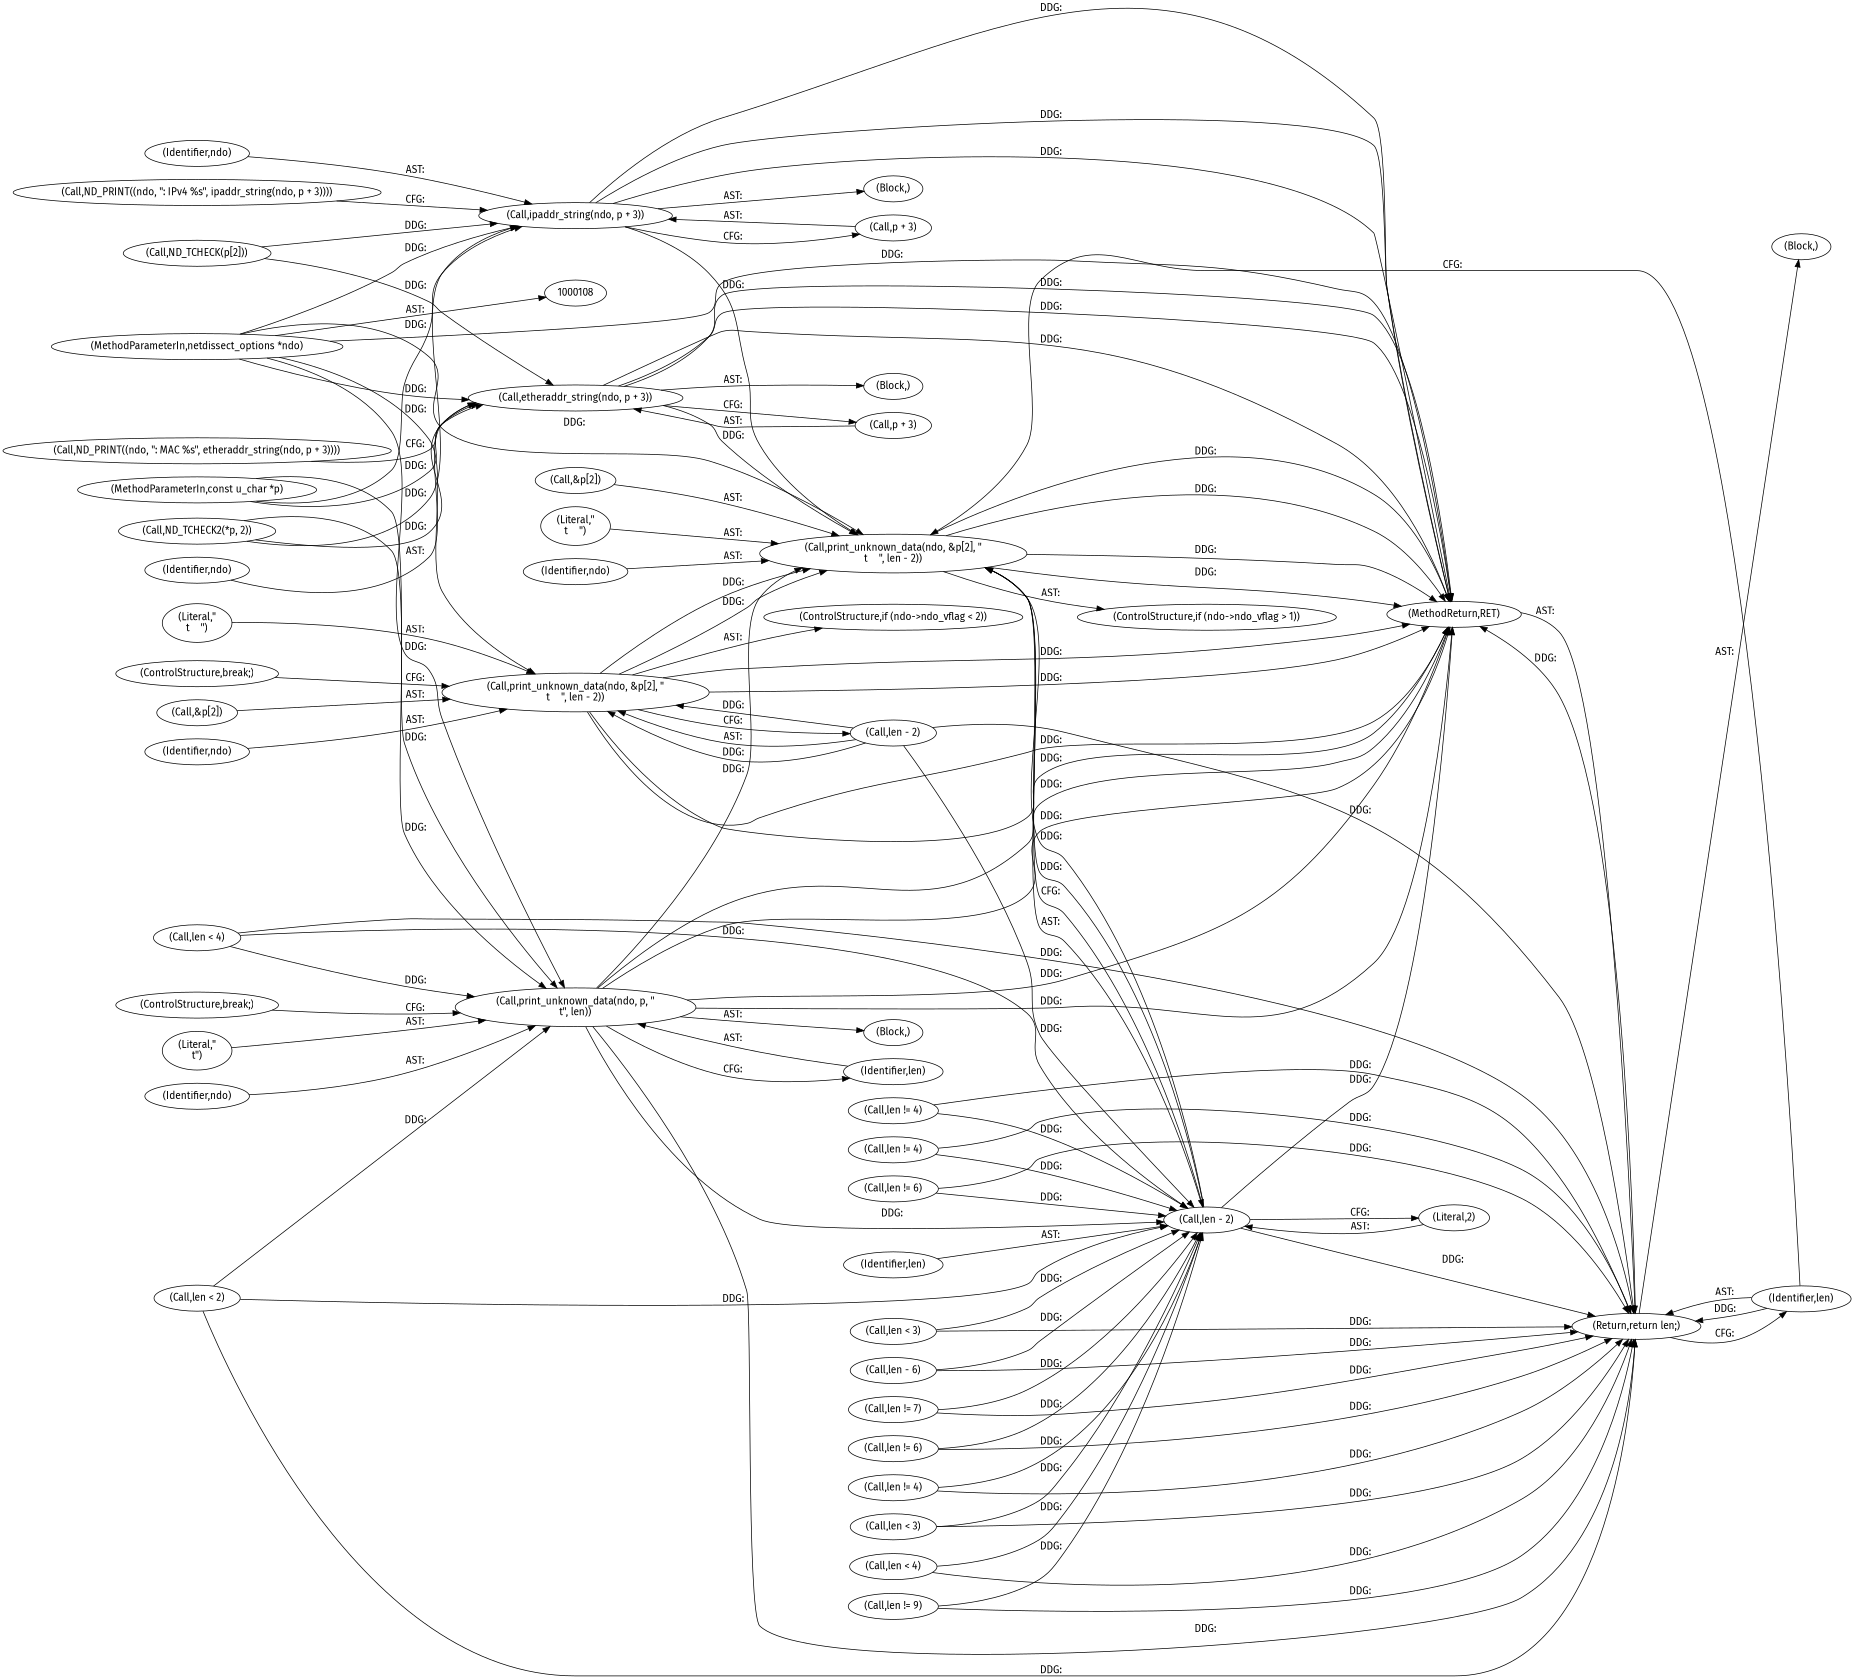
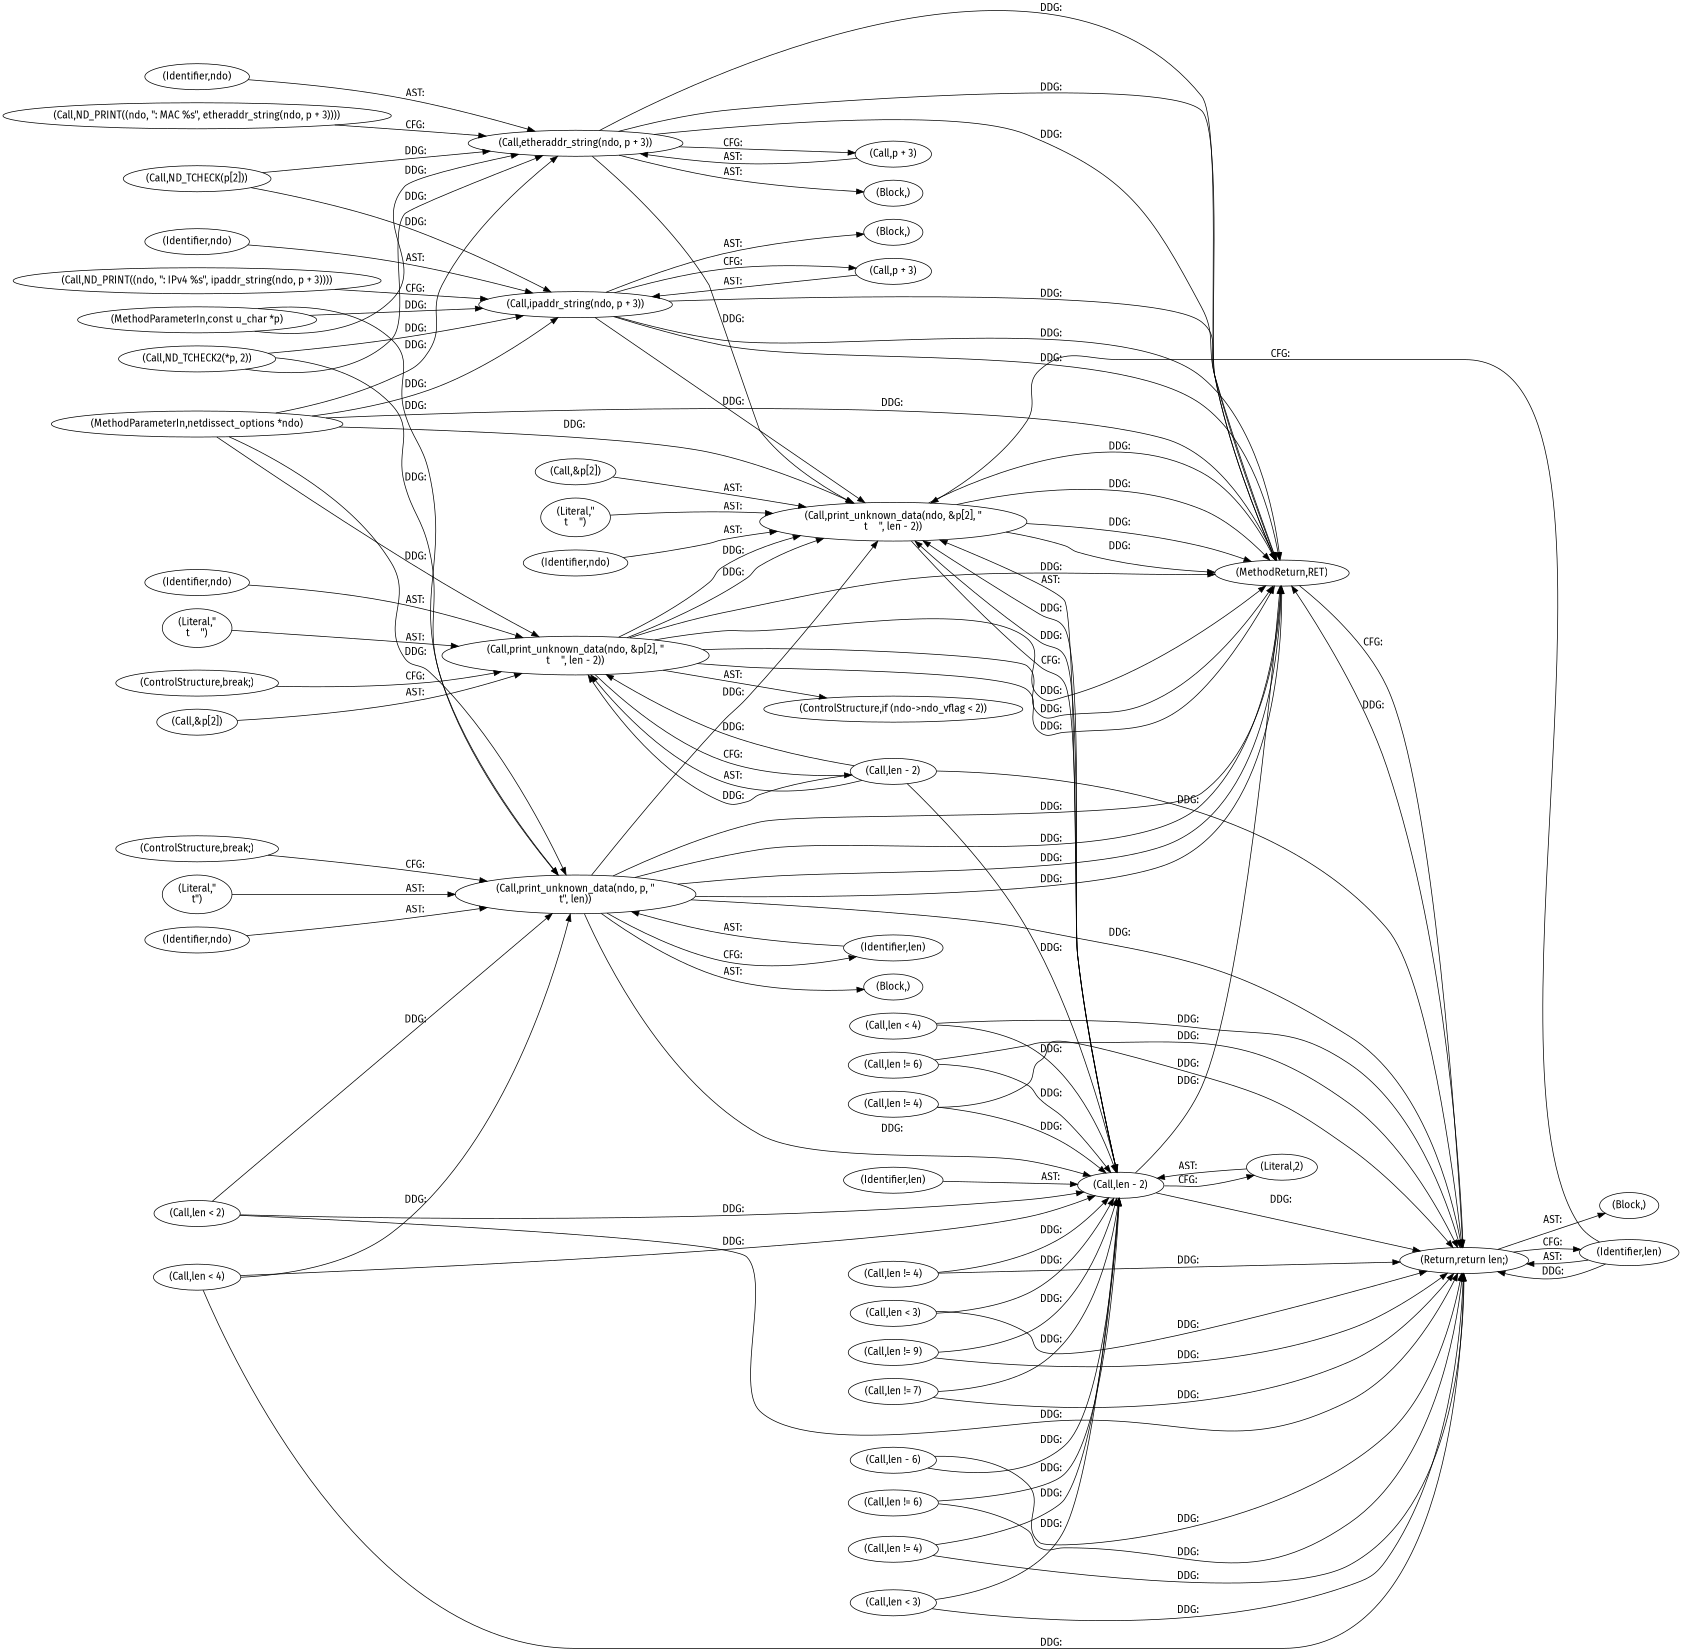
node "1000108": removed
edge "(MethodReturn,RET)" -> "(Return,return len;)": label "AST: " -> "CFG: "
node "(ControlStructure,if (ndo->ndo_vflag > 1))": removed
